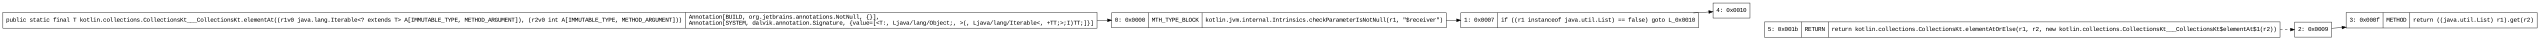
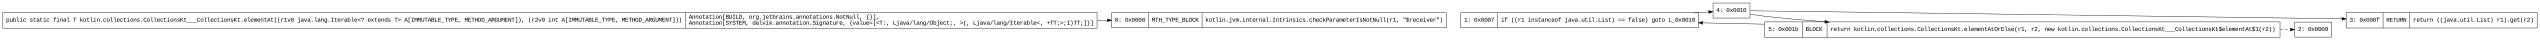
edge "4: 0x0010" -> "5: 0x001b": added
edge "0: 0x0000" -> "1: 0x0007": now "5: 0x001b" -> "1: 0x0007"
node "3: 0x000f": text "METHOD" -> "RETURN"
edge "2: 0x0009" -> "3: 0x000f": now "4: 0x0010" -> "3: 0x000f"
node "5: 0x001b": text "RETURN" -> "BLOCK"
